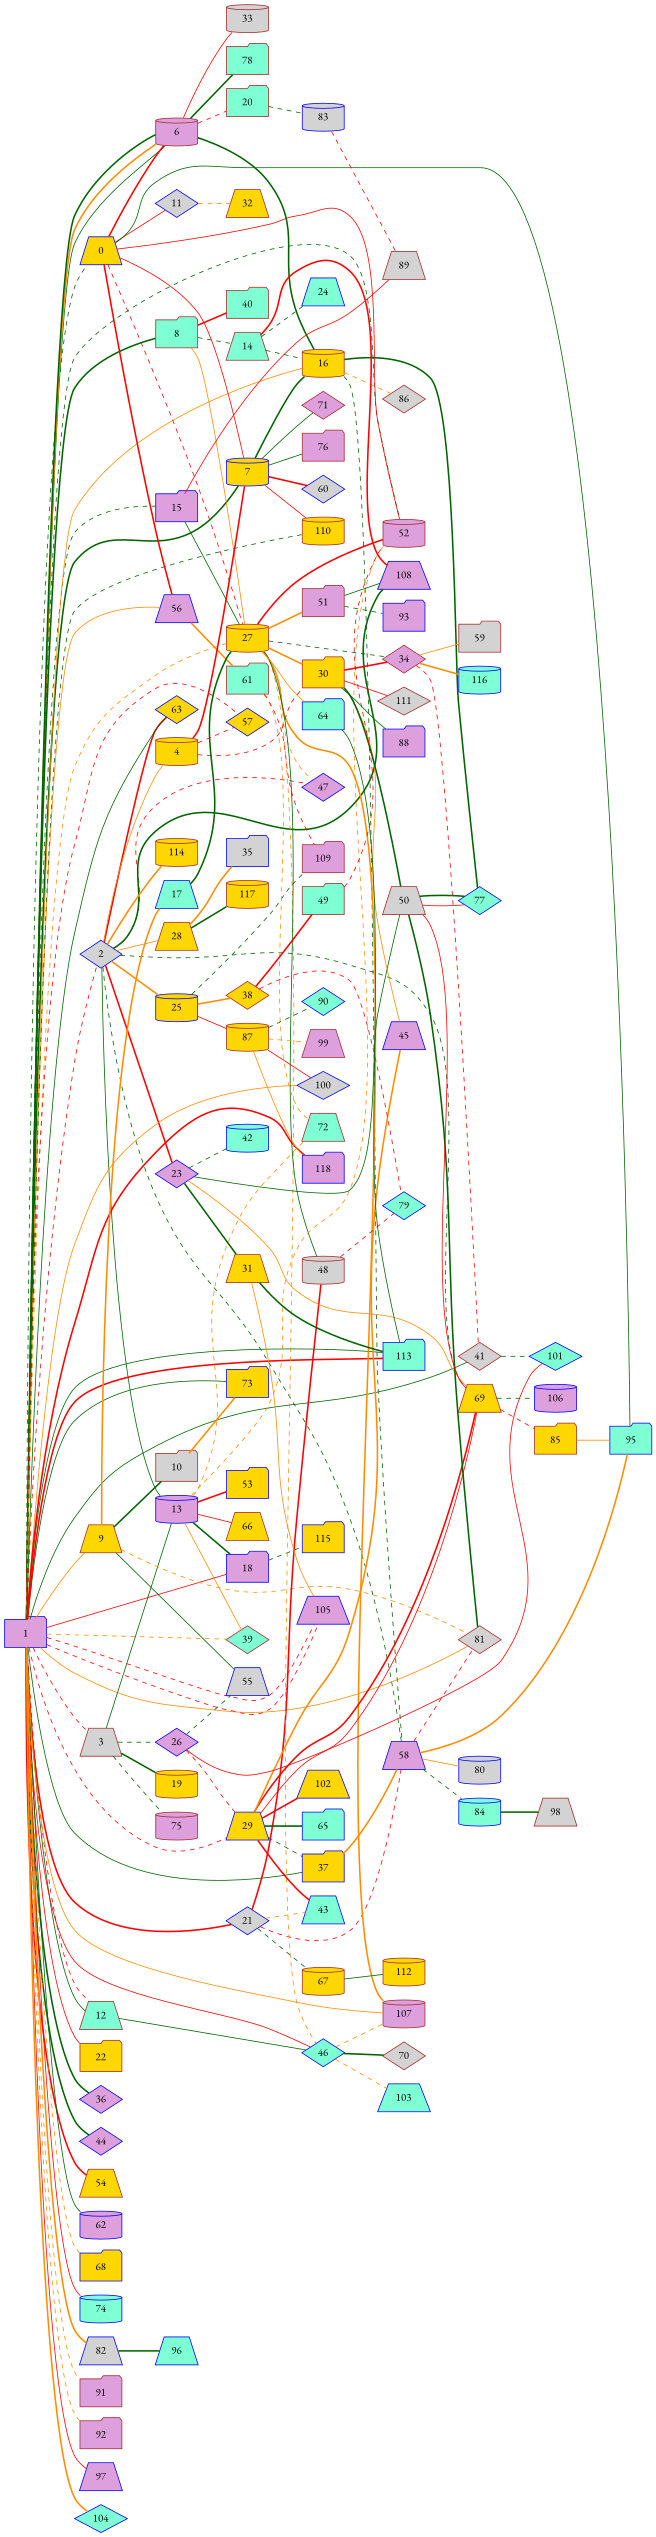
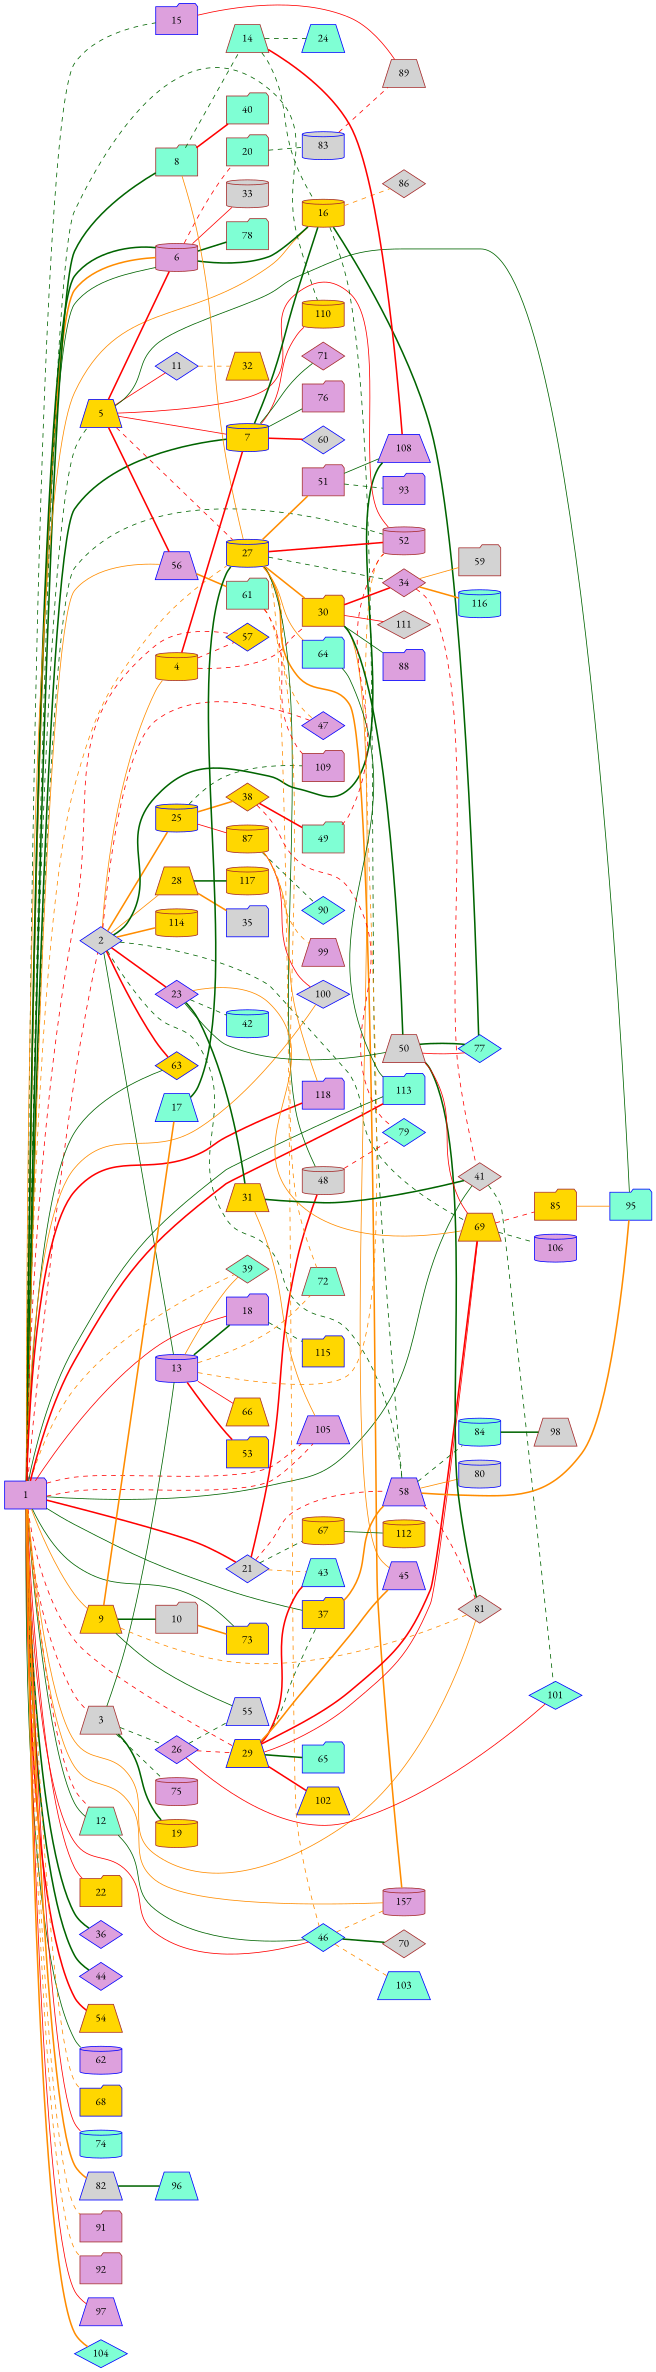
node "0": label "0" -> "5"
edge "15" -- "27": removed
node "27": color brown -> blue
edge "31" -- "113": now "31" -- "41"
node "107": label "107" -> "157"
